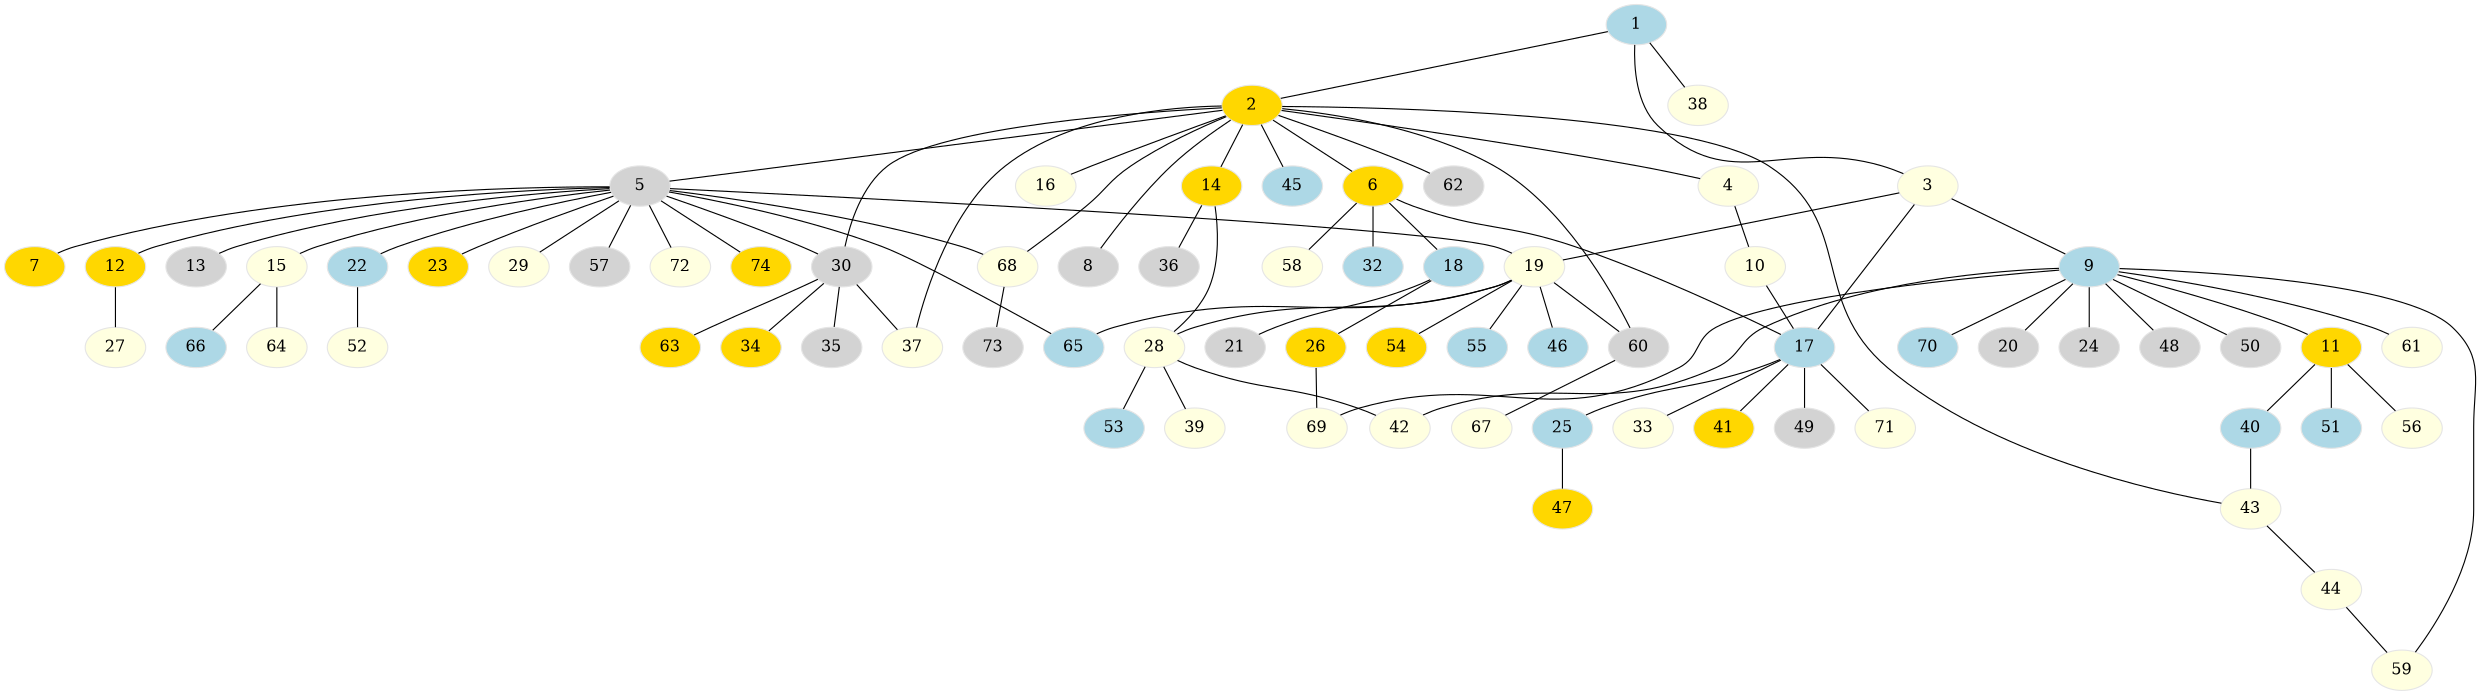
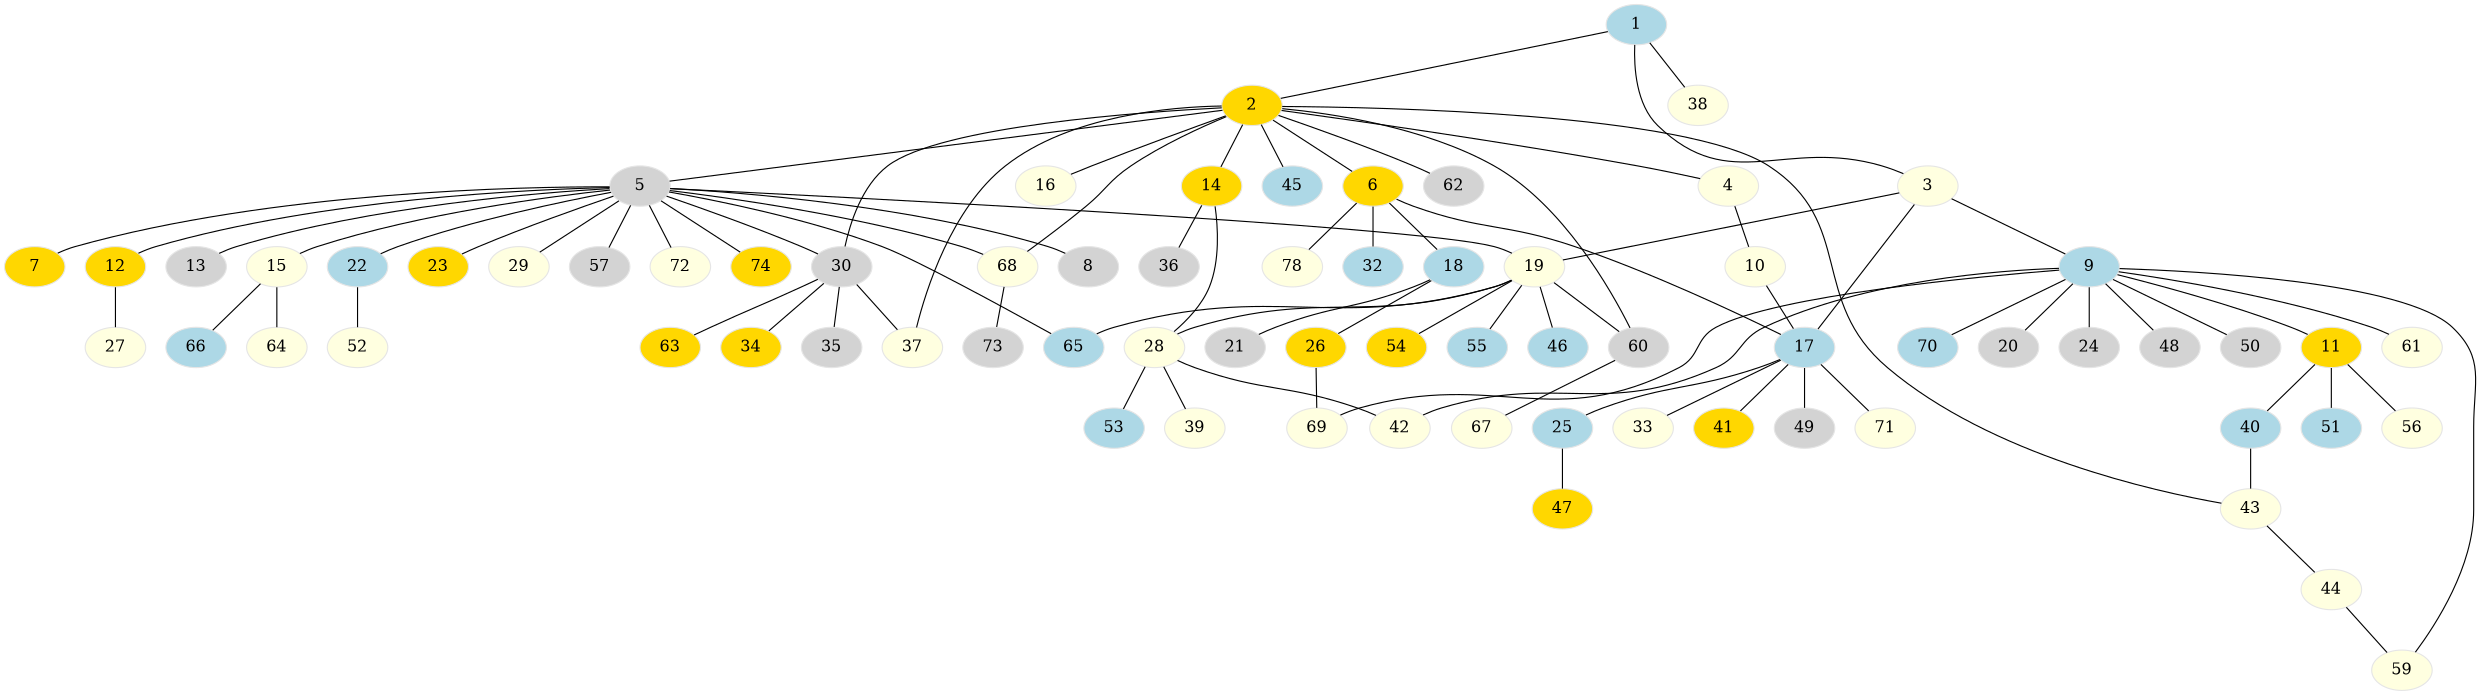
edge "2" -- "8": now "5" -- "8"
node "58": label "58" -> "78"
